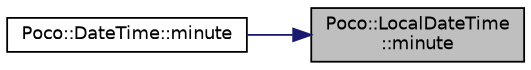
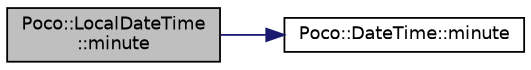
edge "Poco::DateTime::minute" -> "Poco::LocalDateTime ::minute": reversed
